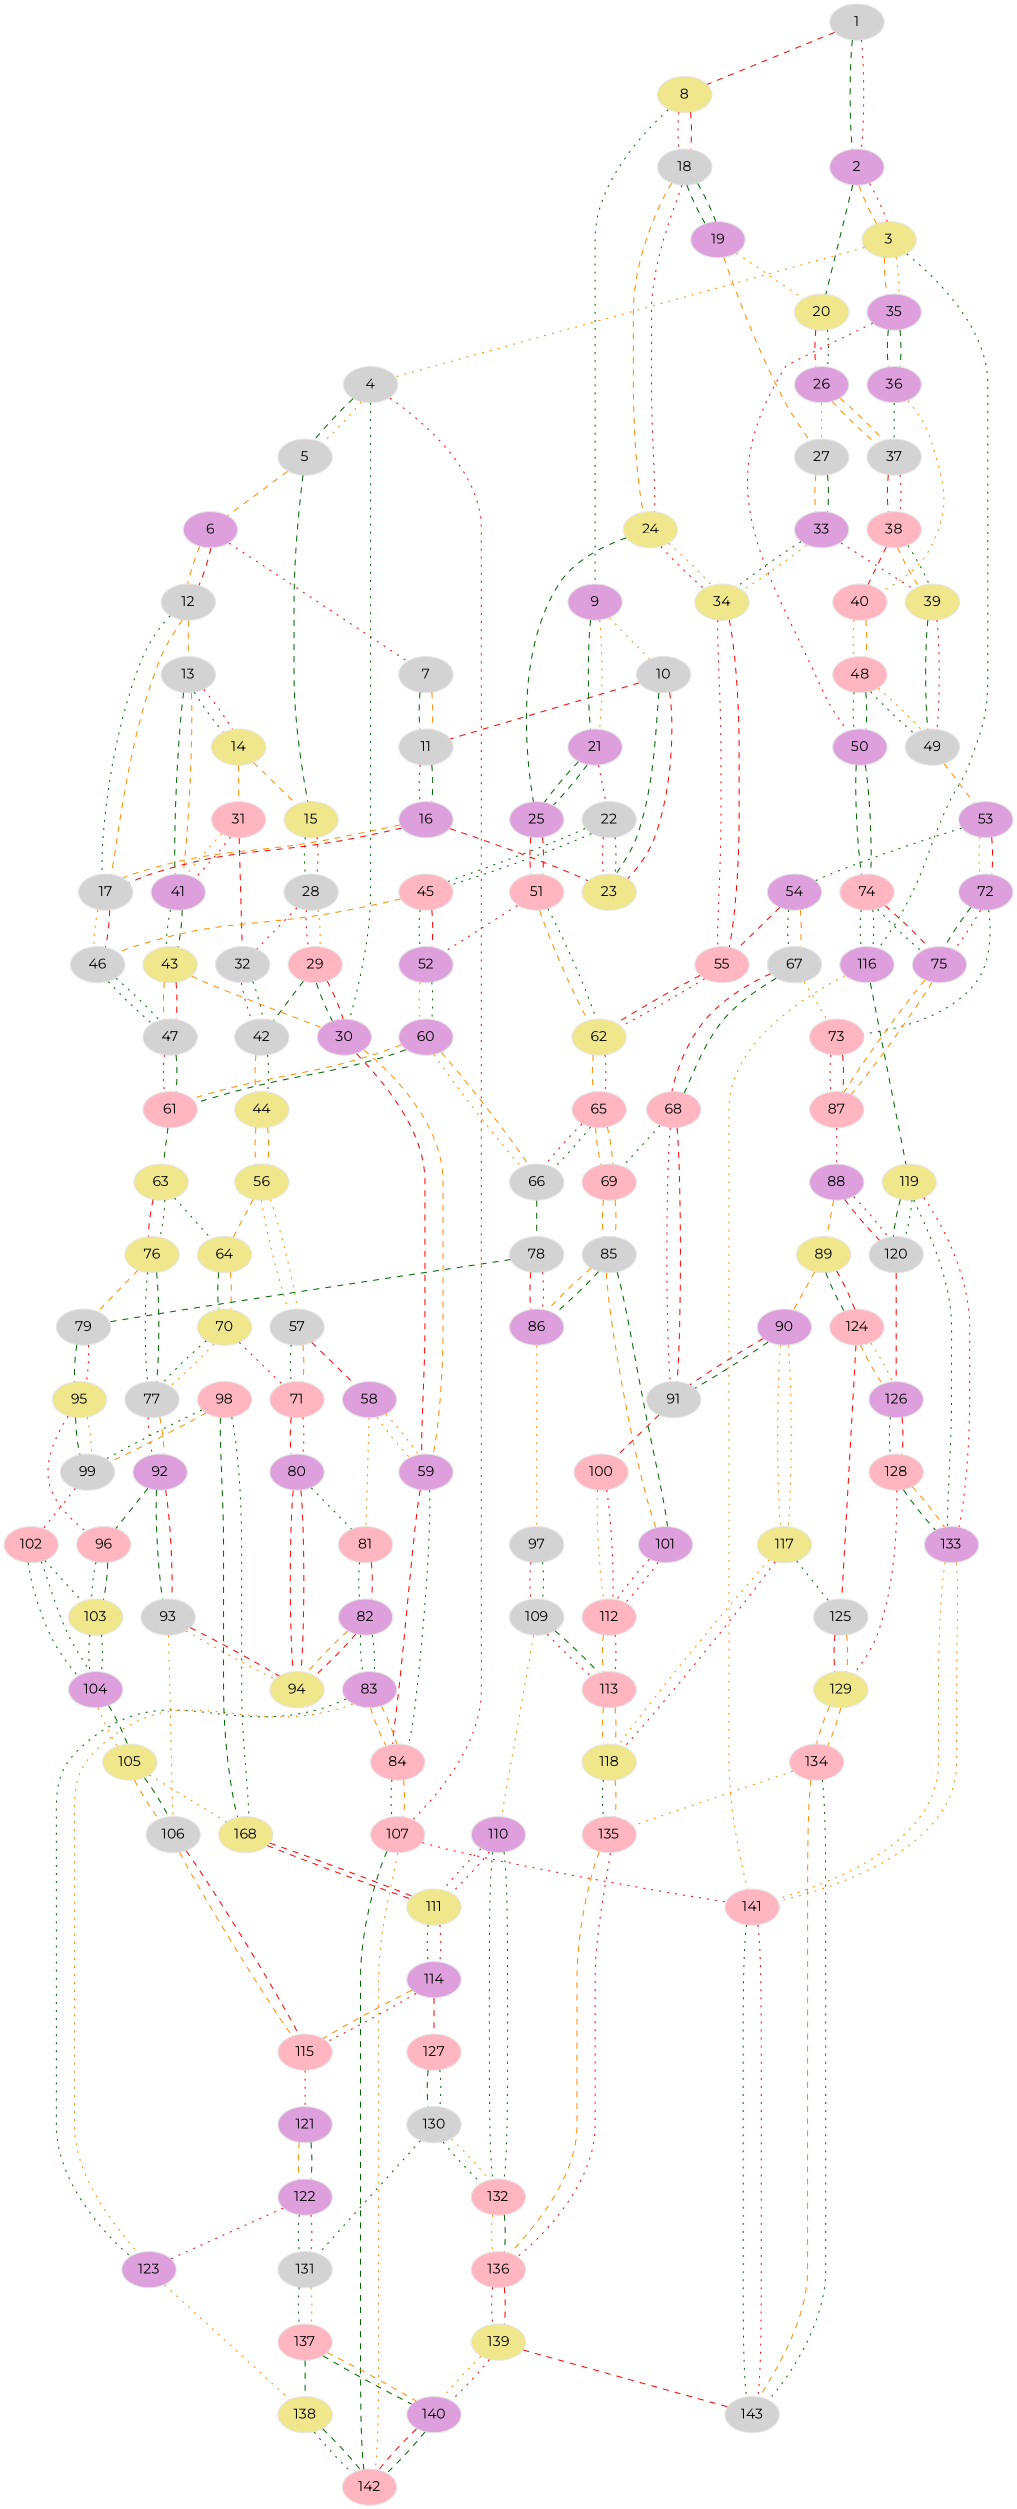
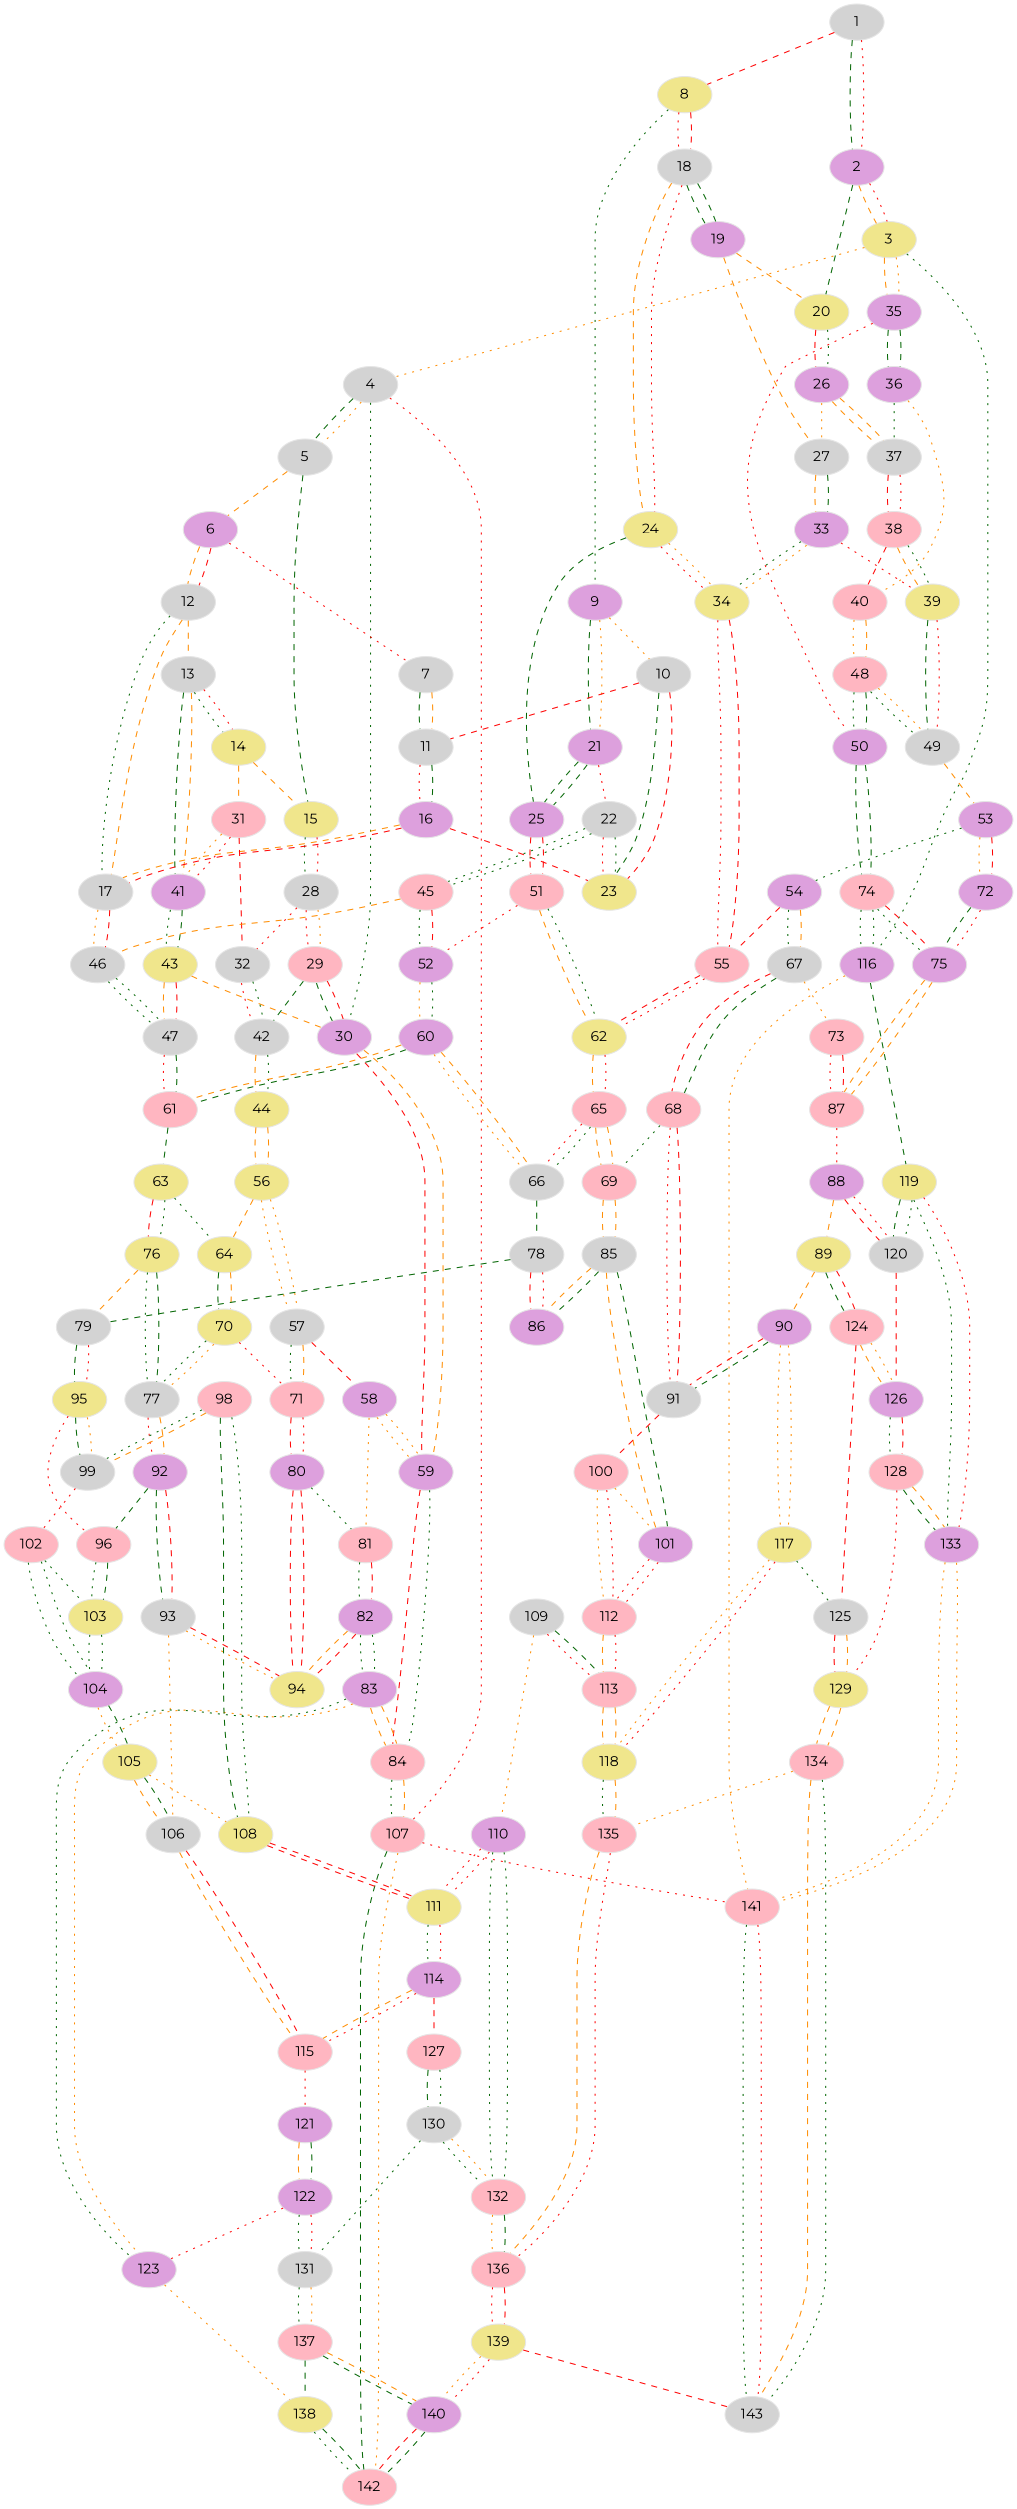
edge "19" -- "20": style dotted -> dashed
edge "72" -- "73": removed
edge "100" -- "101": added
node "97": removed
node "168": label "168" -> "108"
